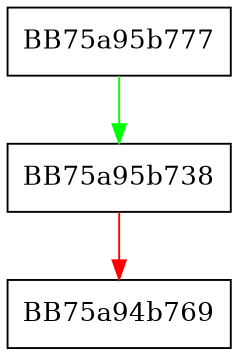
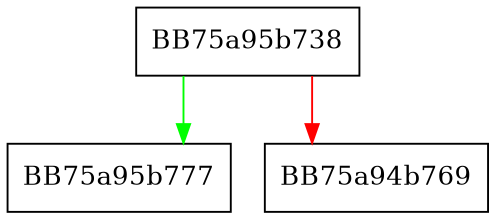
edge "BB75a95b777" -> "BB75a95b738": reversed
